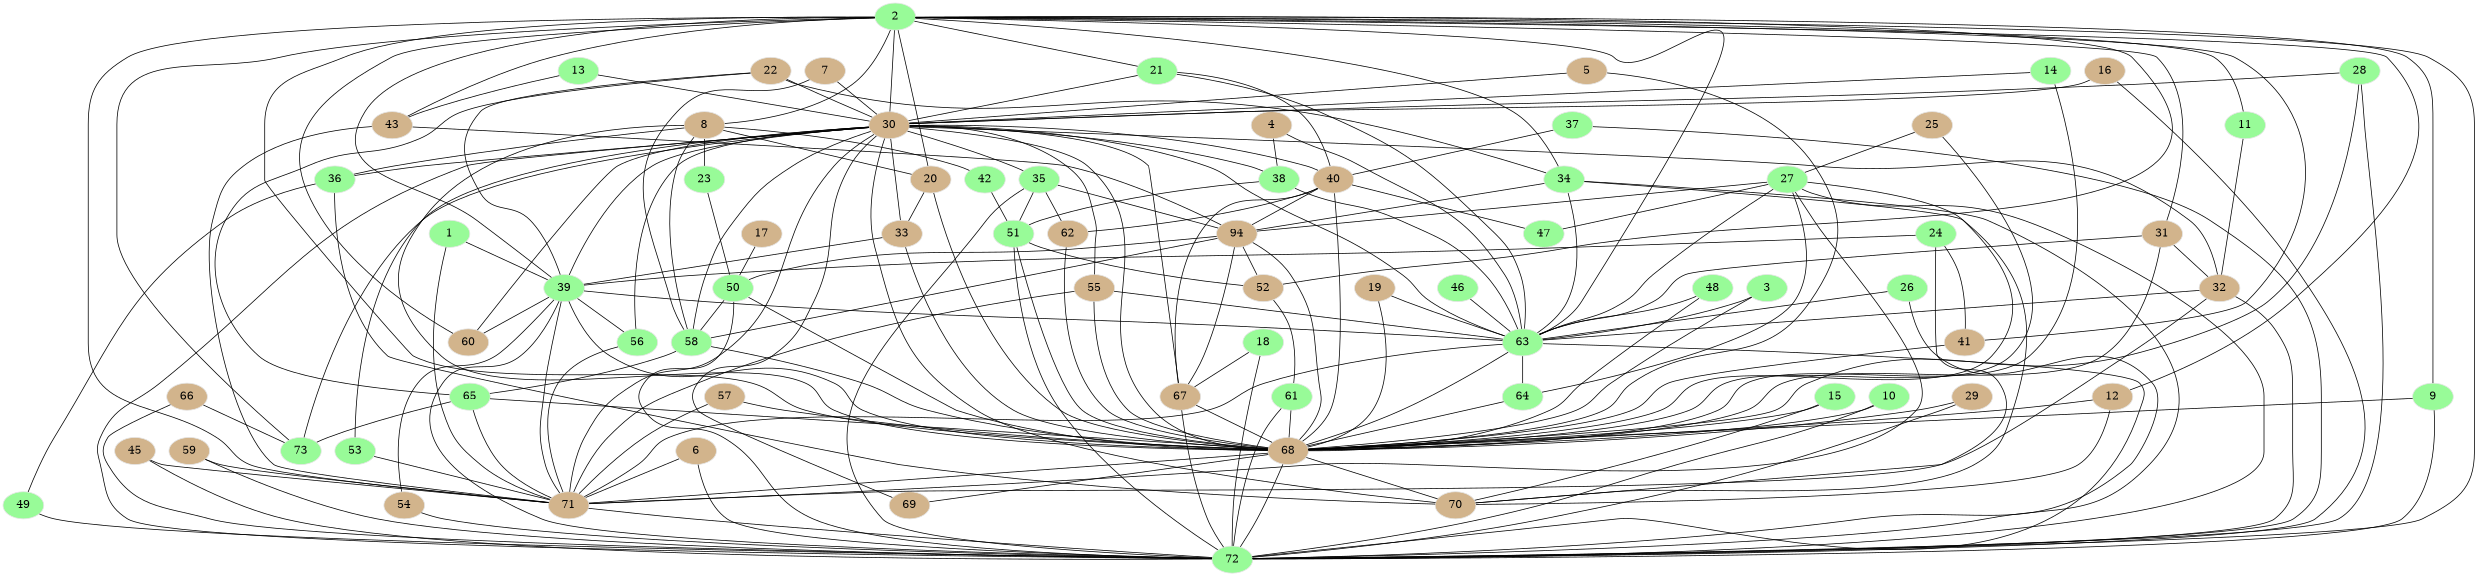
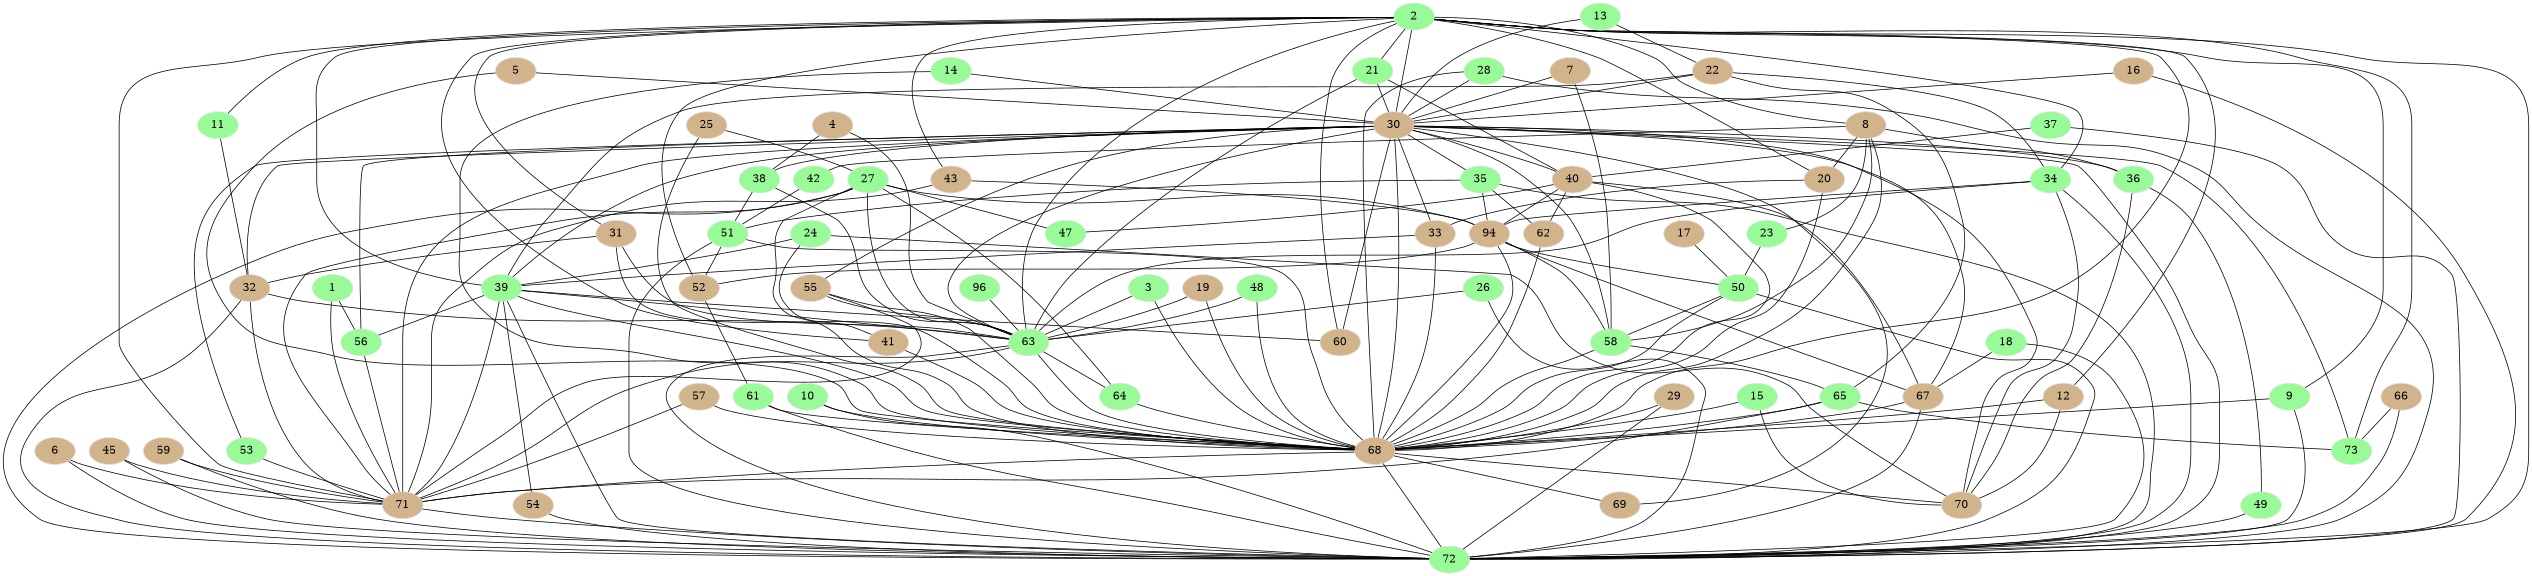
edge "13" -- "43": now "13" -- "22"
edge "1" -- "39": now "1" -- "56"
node "46": label "46" -> "96"
